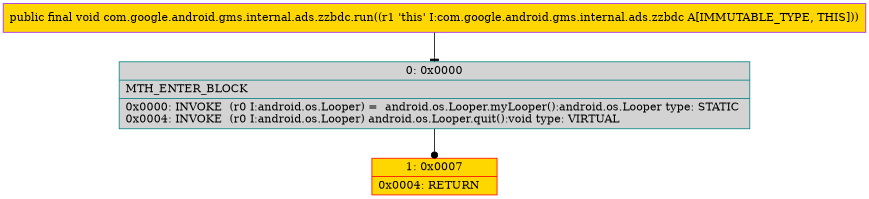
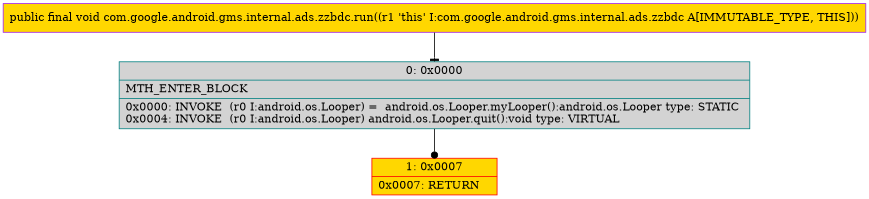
node "1: 0x0007": text "0x0004: RETURN" -> "0x0007: RETURN"
